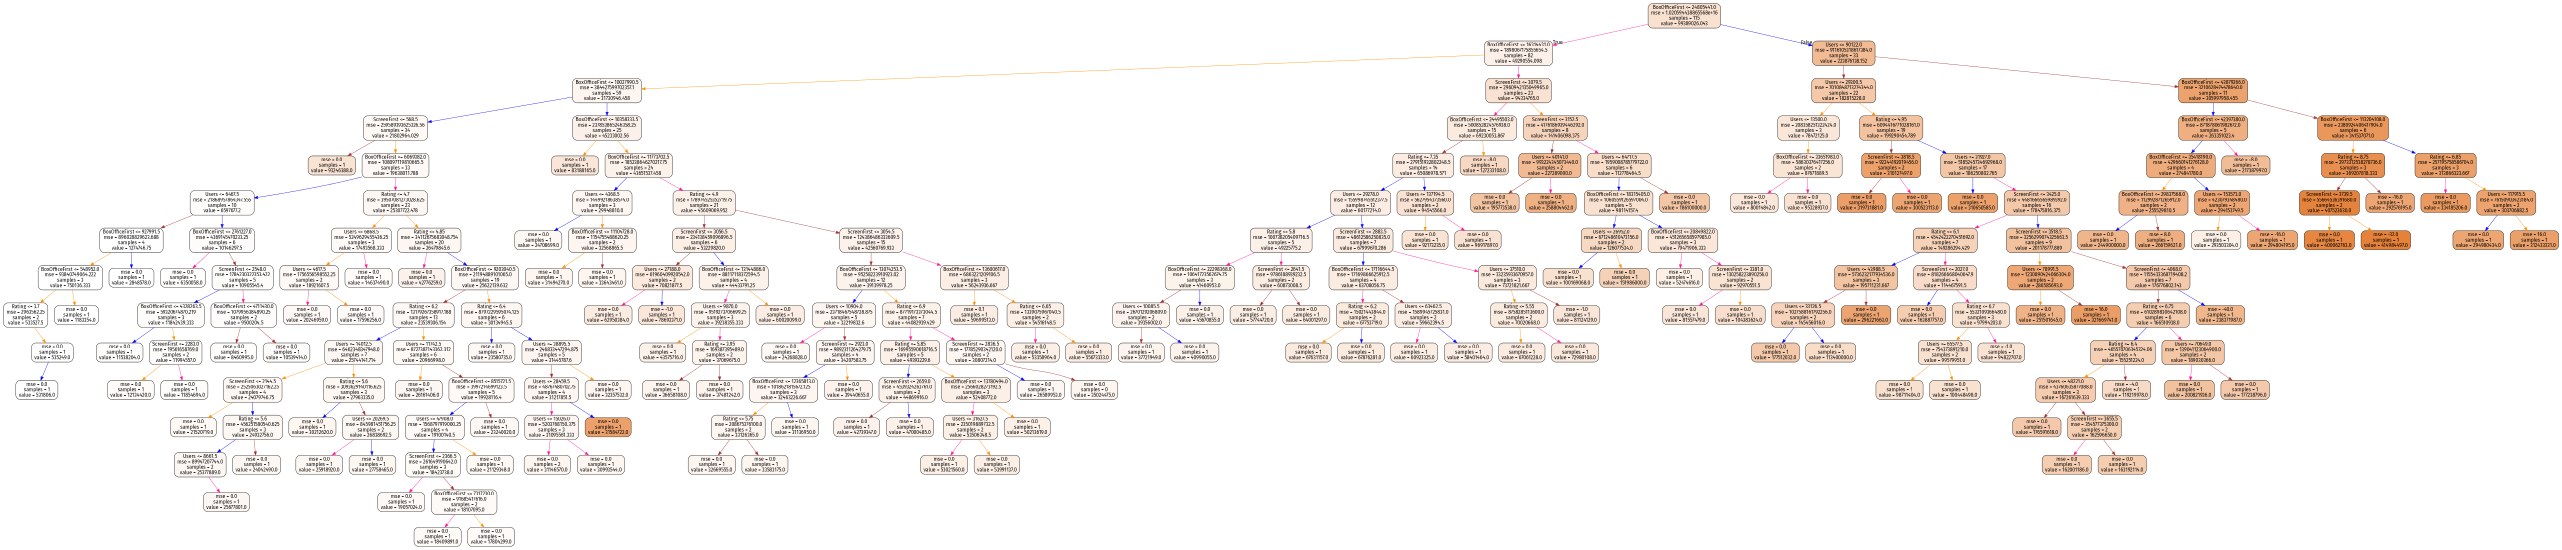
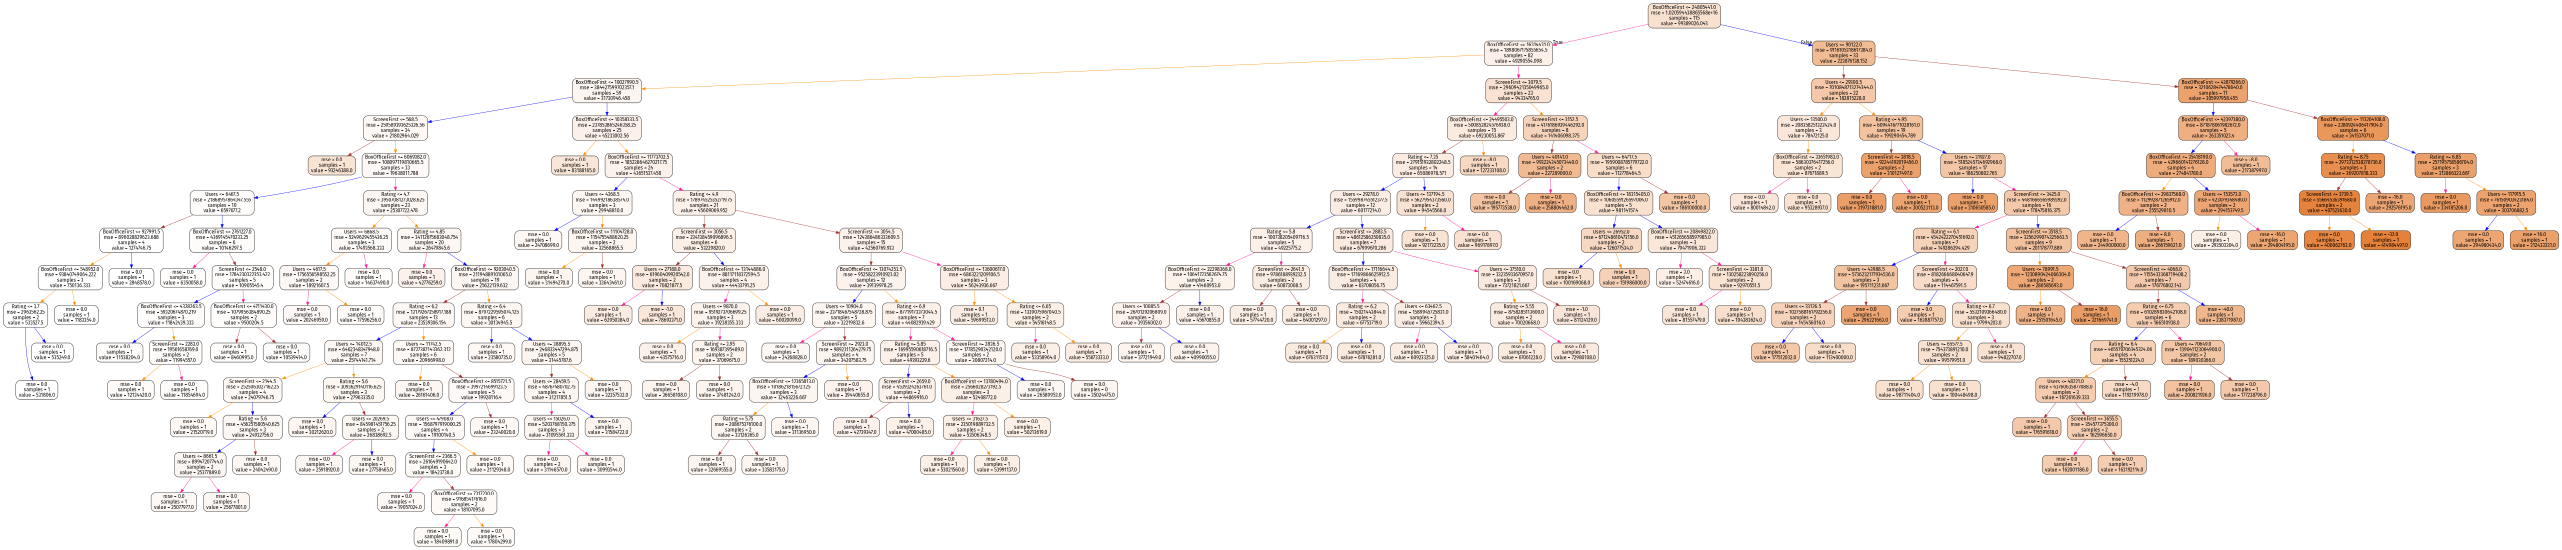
node "mse = 0.0 samples = 1 value = 52474616.0": label "mse = 0.0 samples = 1 value = 52474616.0" -> "mse = 3.0 samples = 1 value = 52474616.0"
edge "Rating <= 3.7 mse = 2963562.25 samples = 2 value = 533527.5" -> "mse = 0.0 samples = 1 value = 535249.0": color darkorange -> blue
edge "mse = 0.0 samples = 1 value = 535249.0" -> "mse = 0.0 samples = 1 value = 531806.0": now "Rating <= 3.7 mse = 2963562.25 samples = 2 value = 533527.5" -> "mse = 0.0 samples = 1 value = 531806.0"
node "mse = 0.0 samples = 1 value = 31584722.0": fillcolor #eca16b -> #fdf6f0
node "mse = 0.0 samples = 1 value = 25077977.0": added
